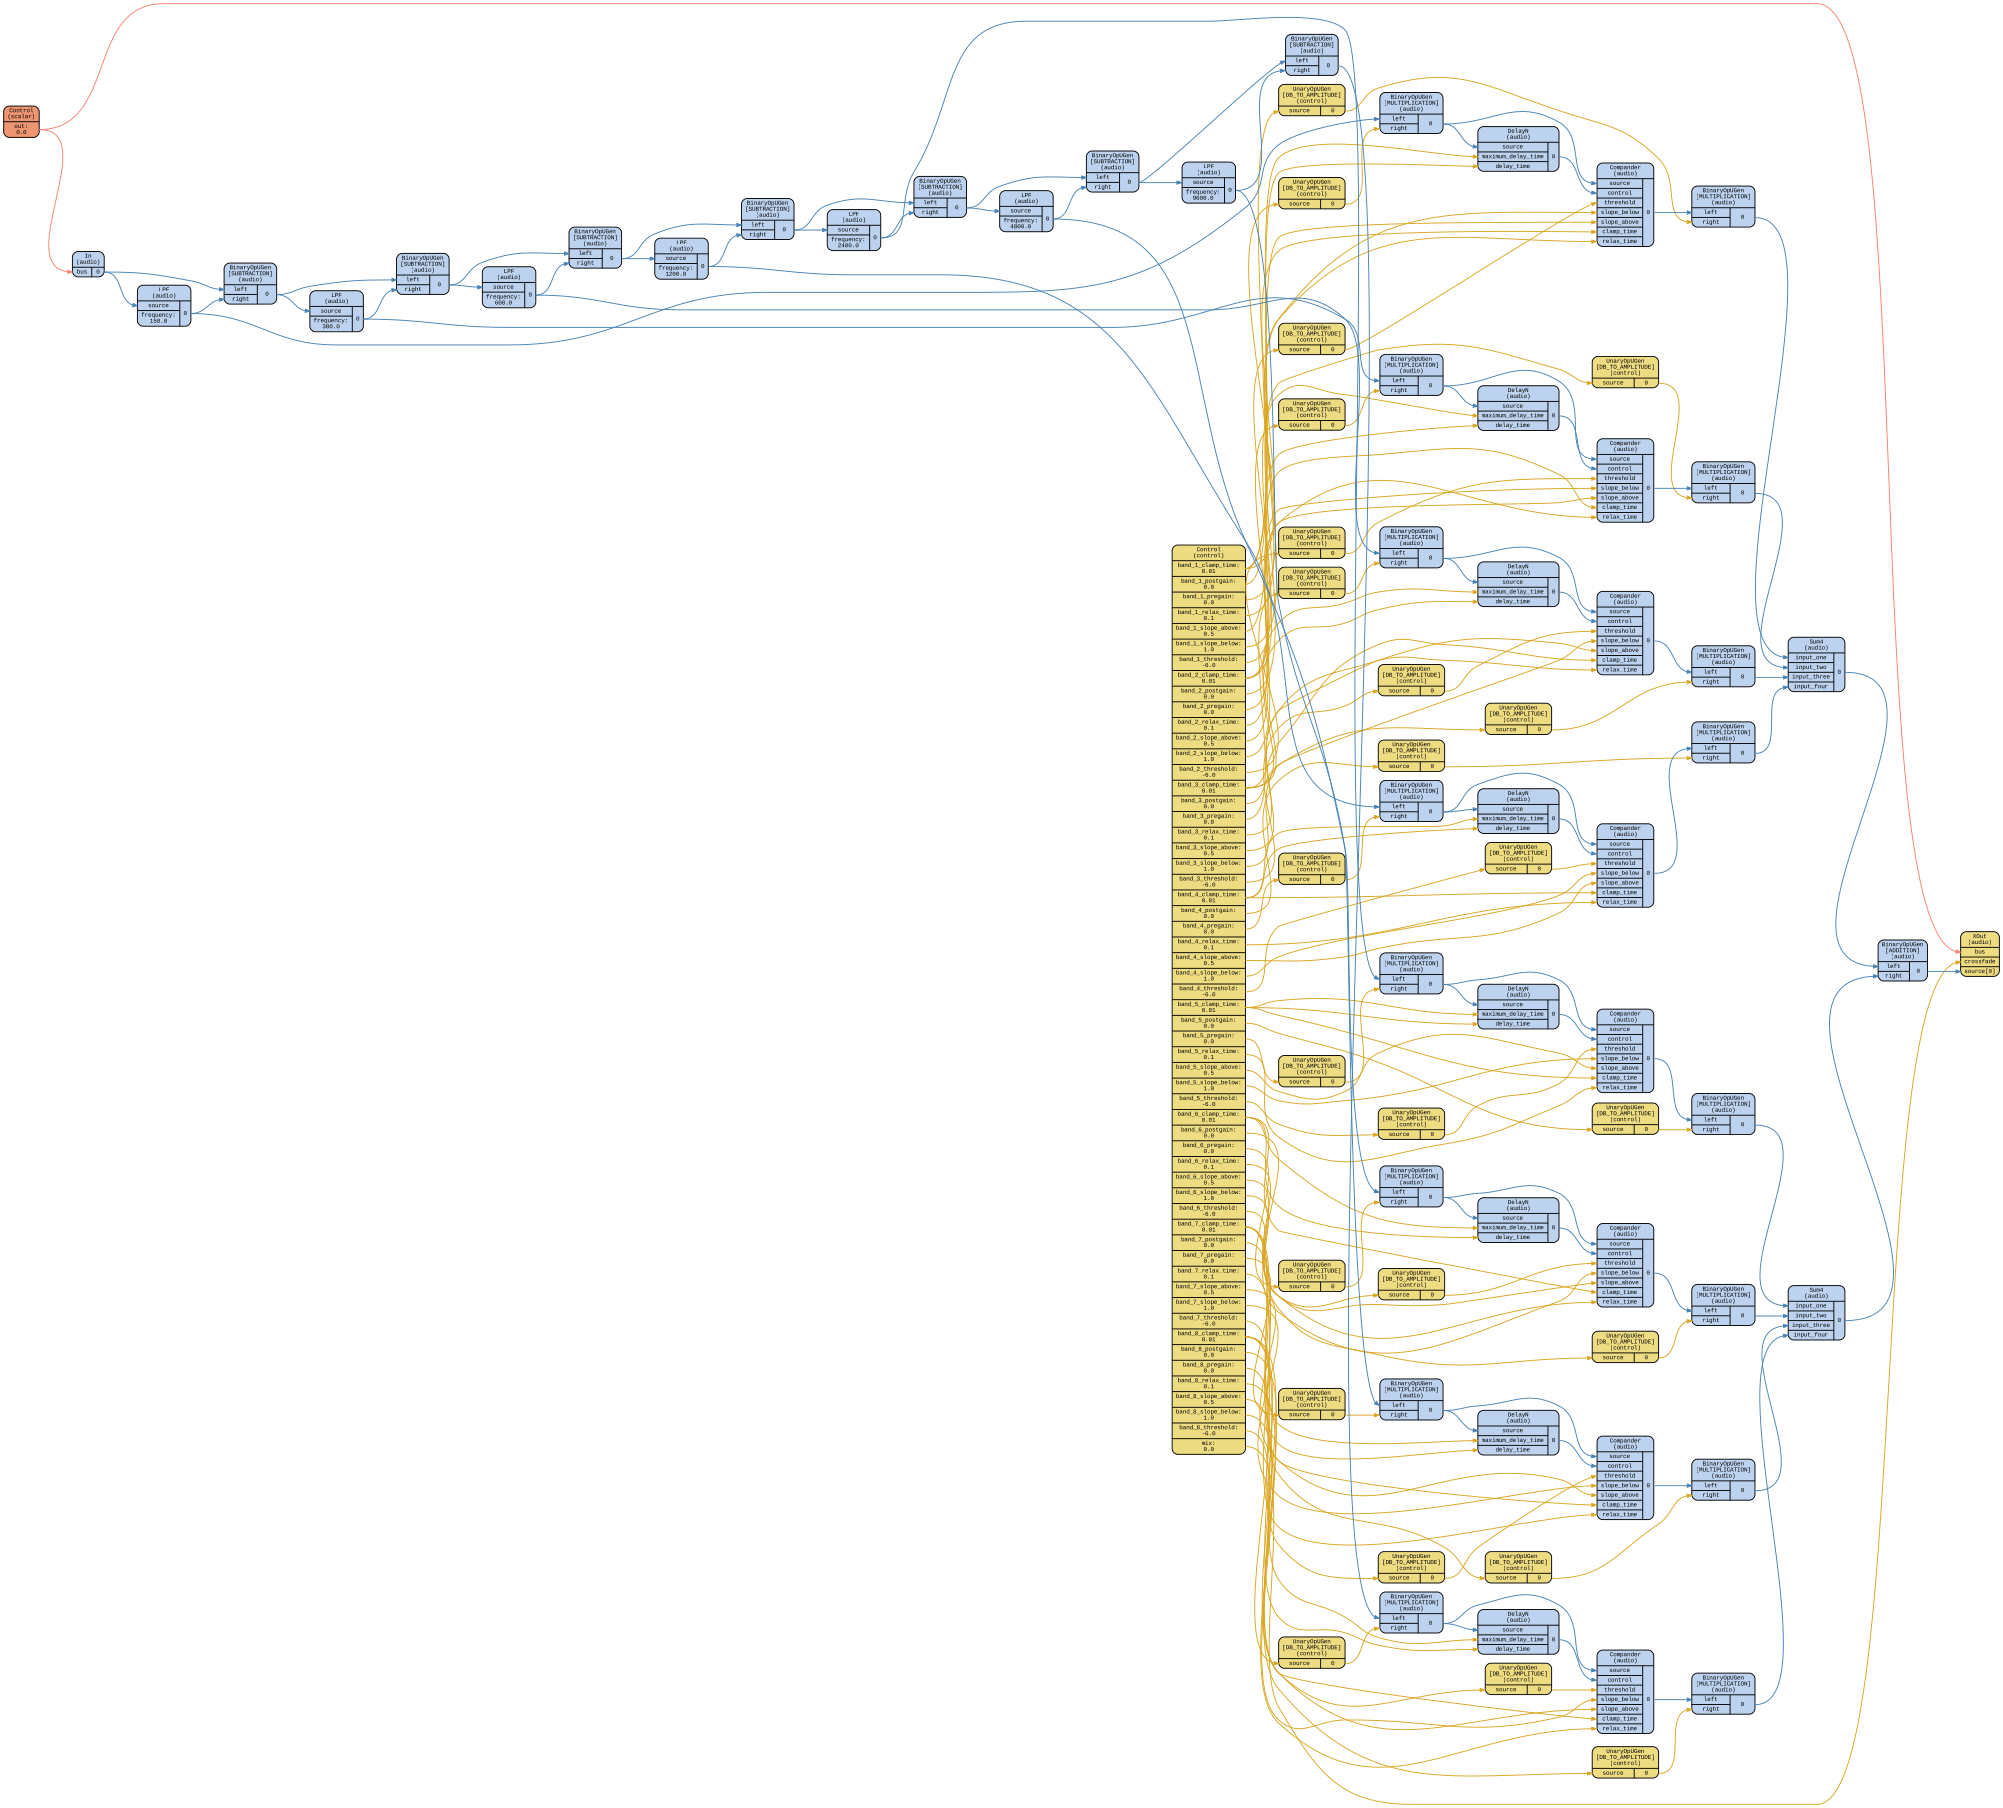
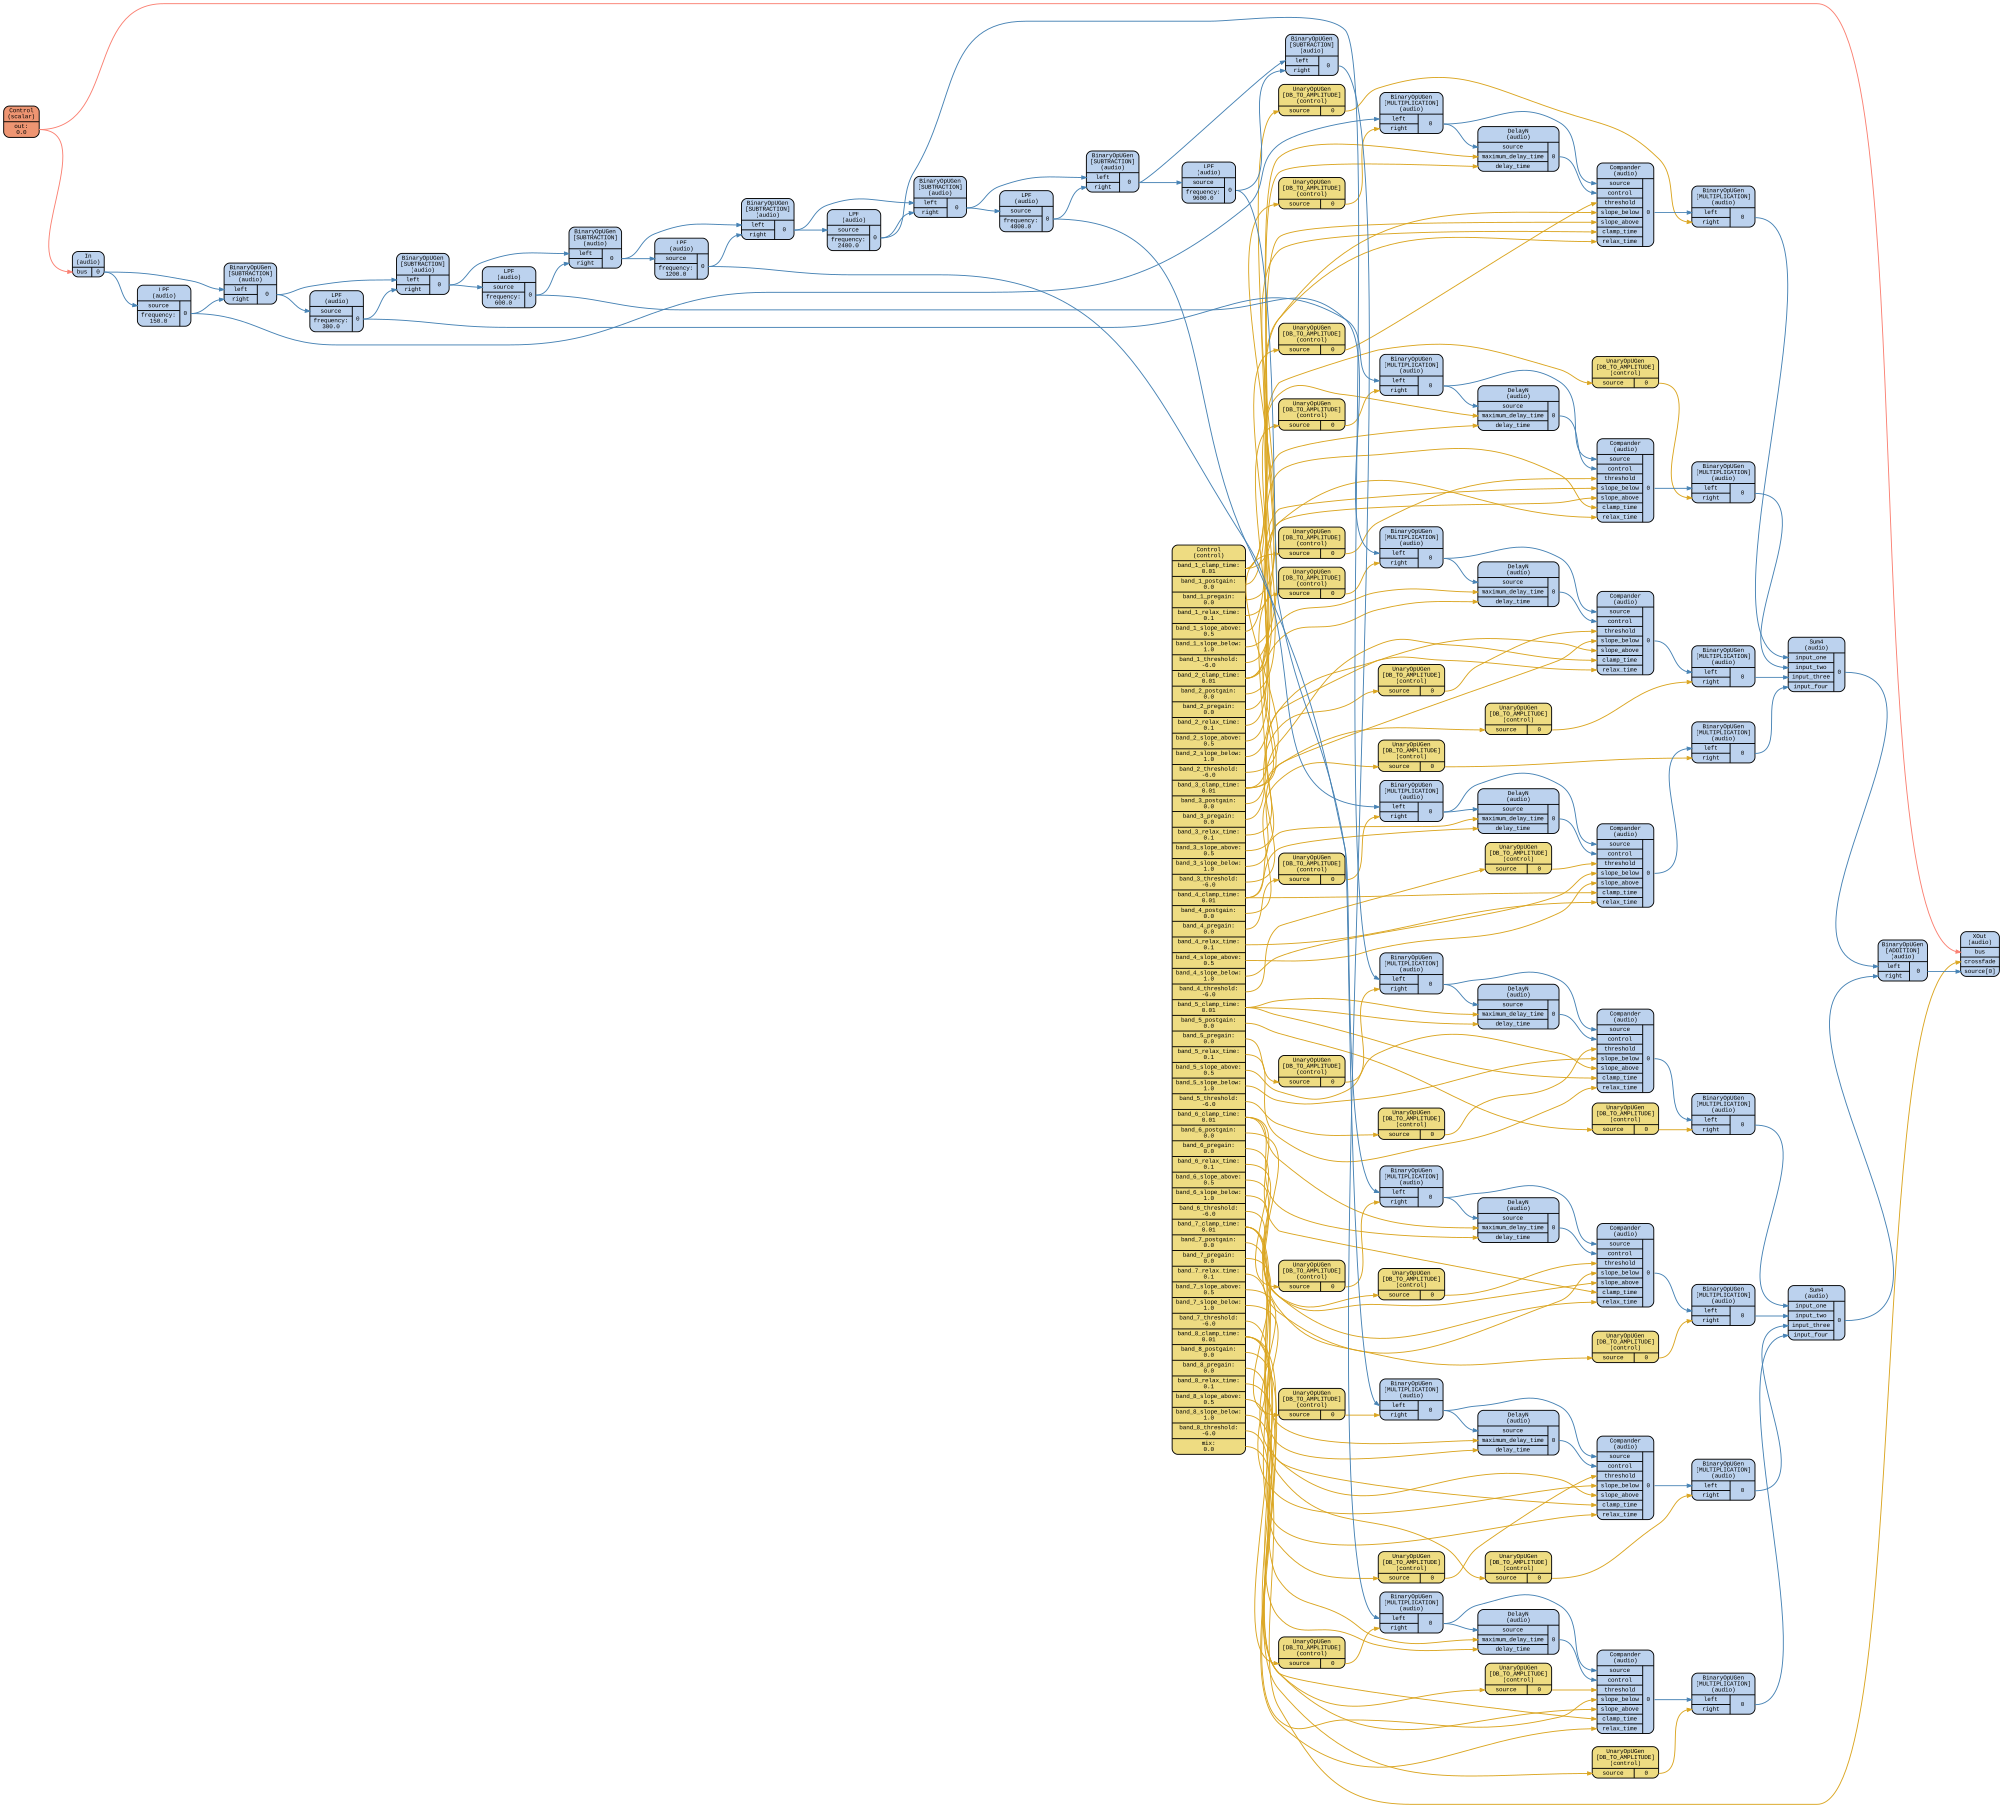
node "XOut": fillcolor lightgoldenrod2 -> lightsteelblue2
